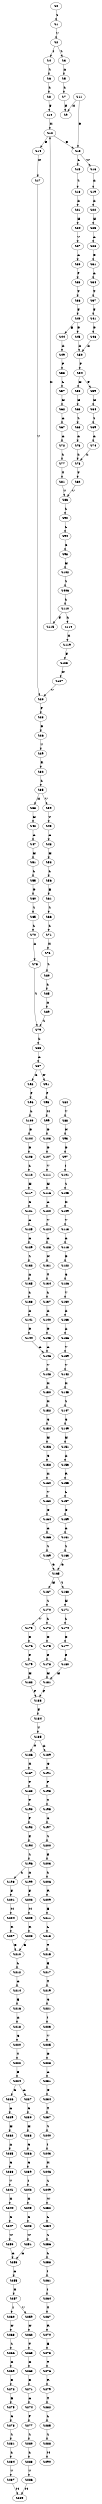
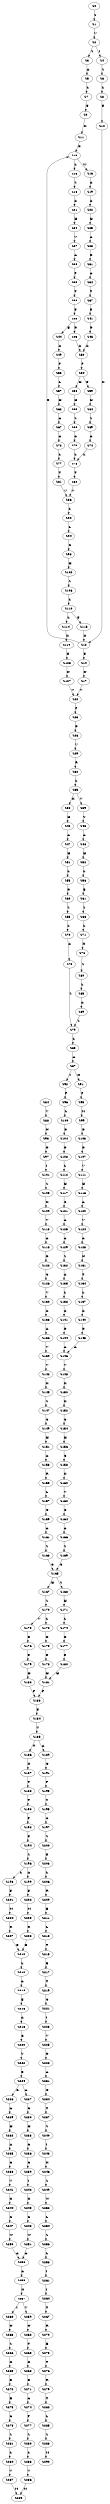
edge "S11" -> "S9": reversed
node "S406": label "S406" -> "S106"
edge "S87" -> "S92": label "G" -> "I"
